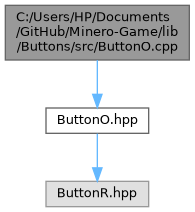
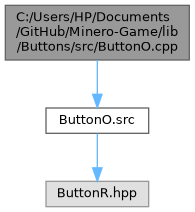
node "ButtonO.hpp": label "ButtonO.hpp" -> "ButtonO.src"
